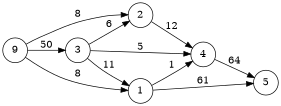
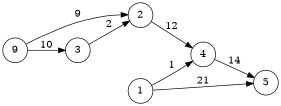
edge "9" -> "2": label "8" -> "9"
edge "3" -> "2": label "6" -> "2"
edge "9" -> "3": label "50" -> "10"
edge "3" -> "4": removed, label "5"
edge "4" -> "5": label "64" -> "14"
edge "3" -> "1": removed, label "11"
edge "9" -> "1": removed, label "8"
edge "1" -> "5": label "61" -> "21"
